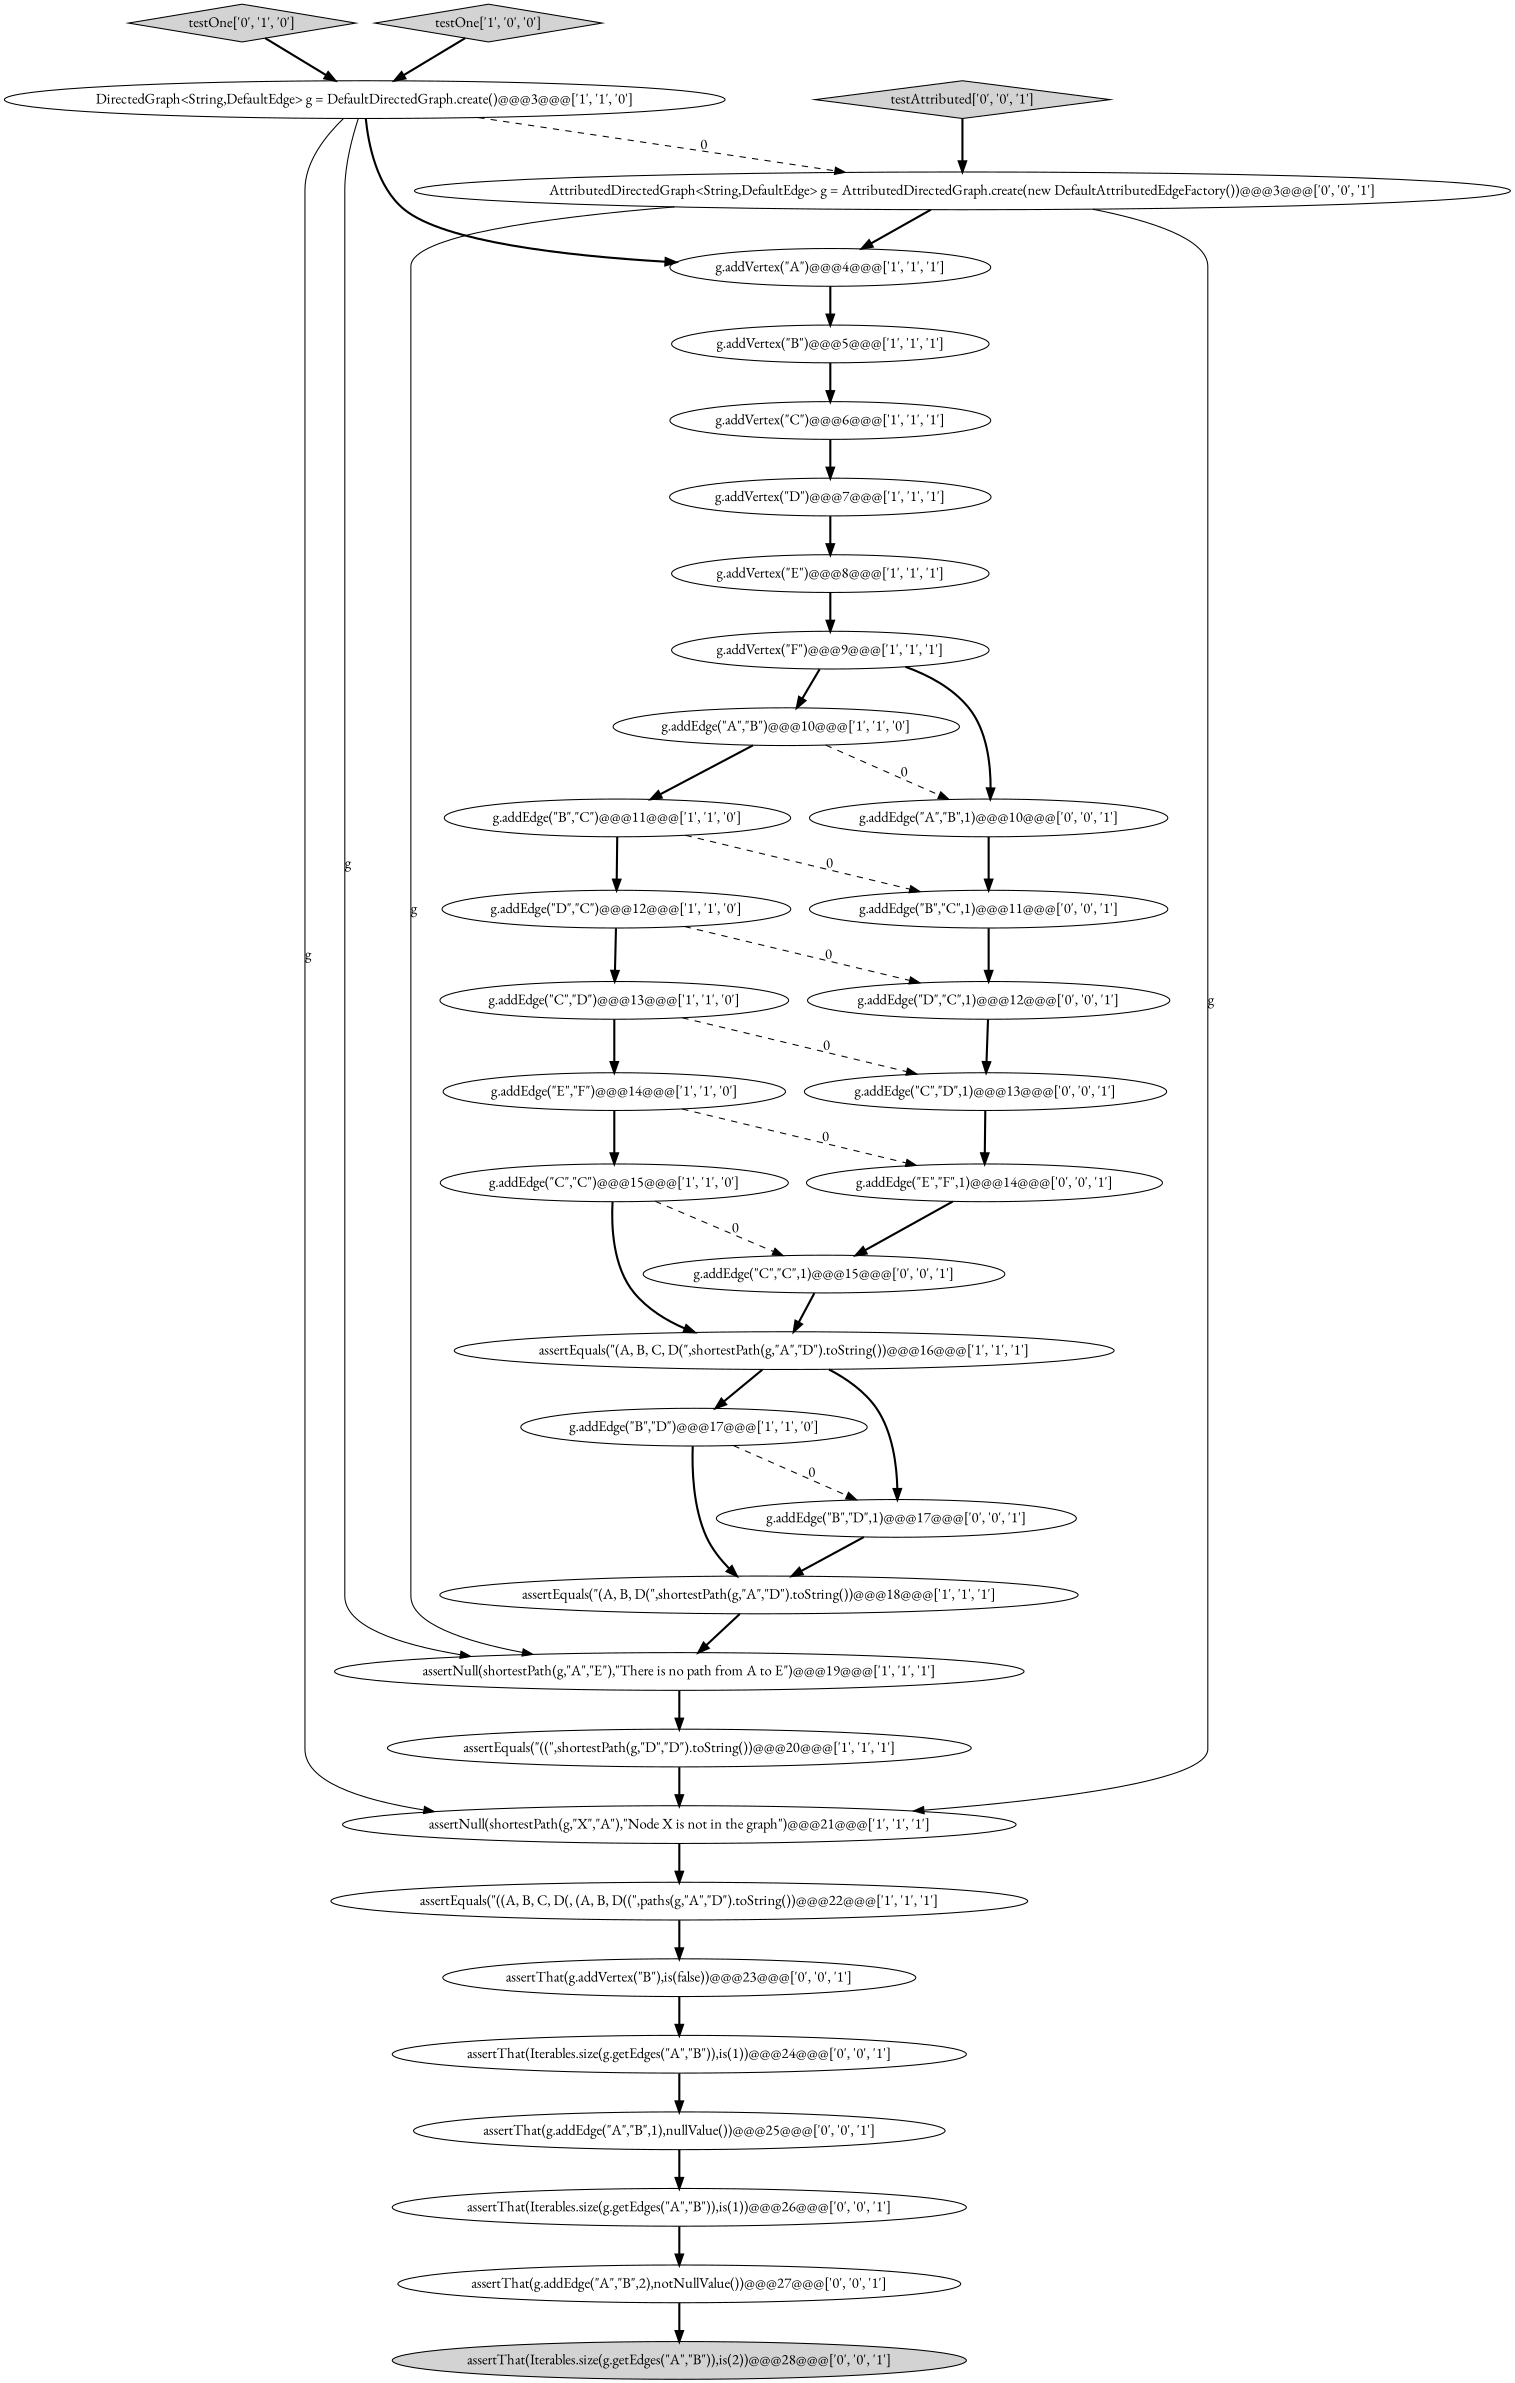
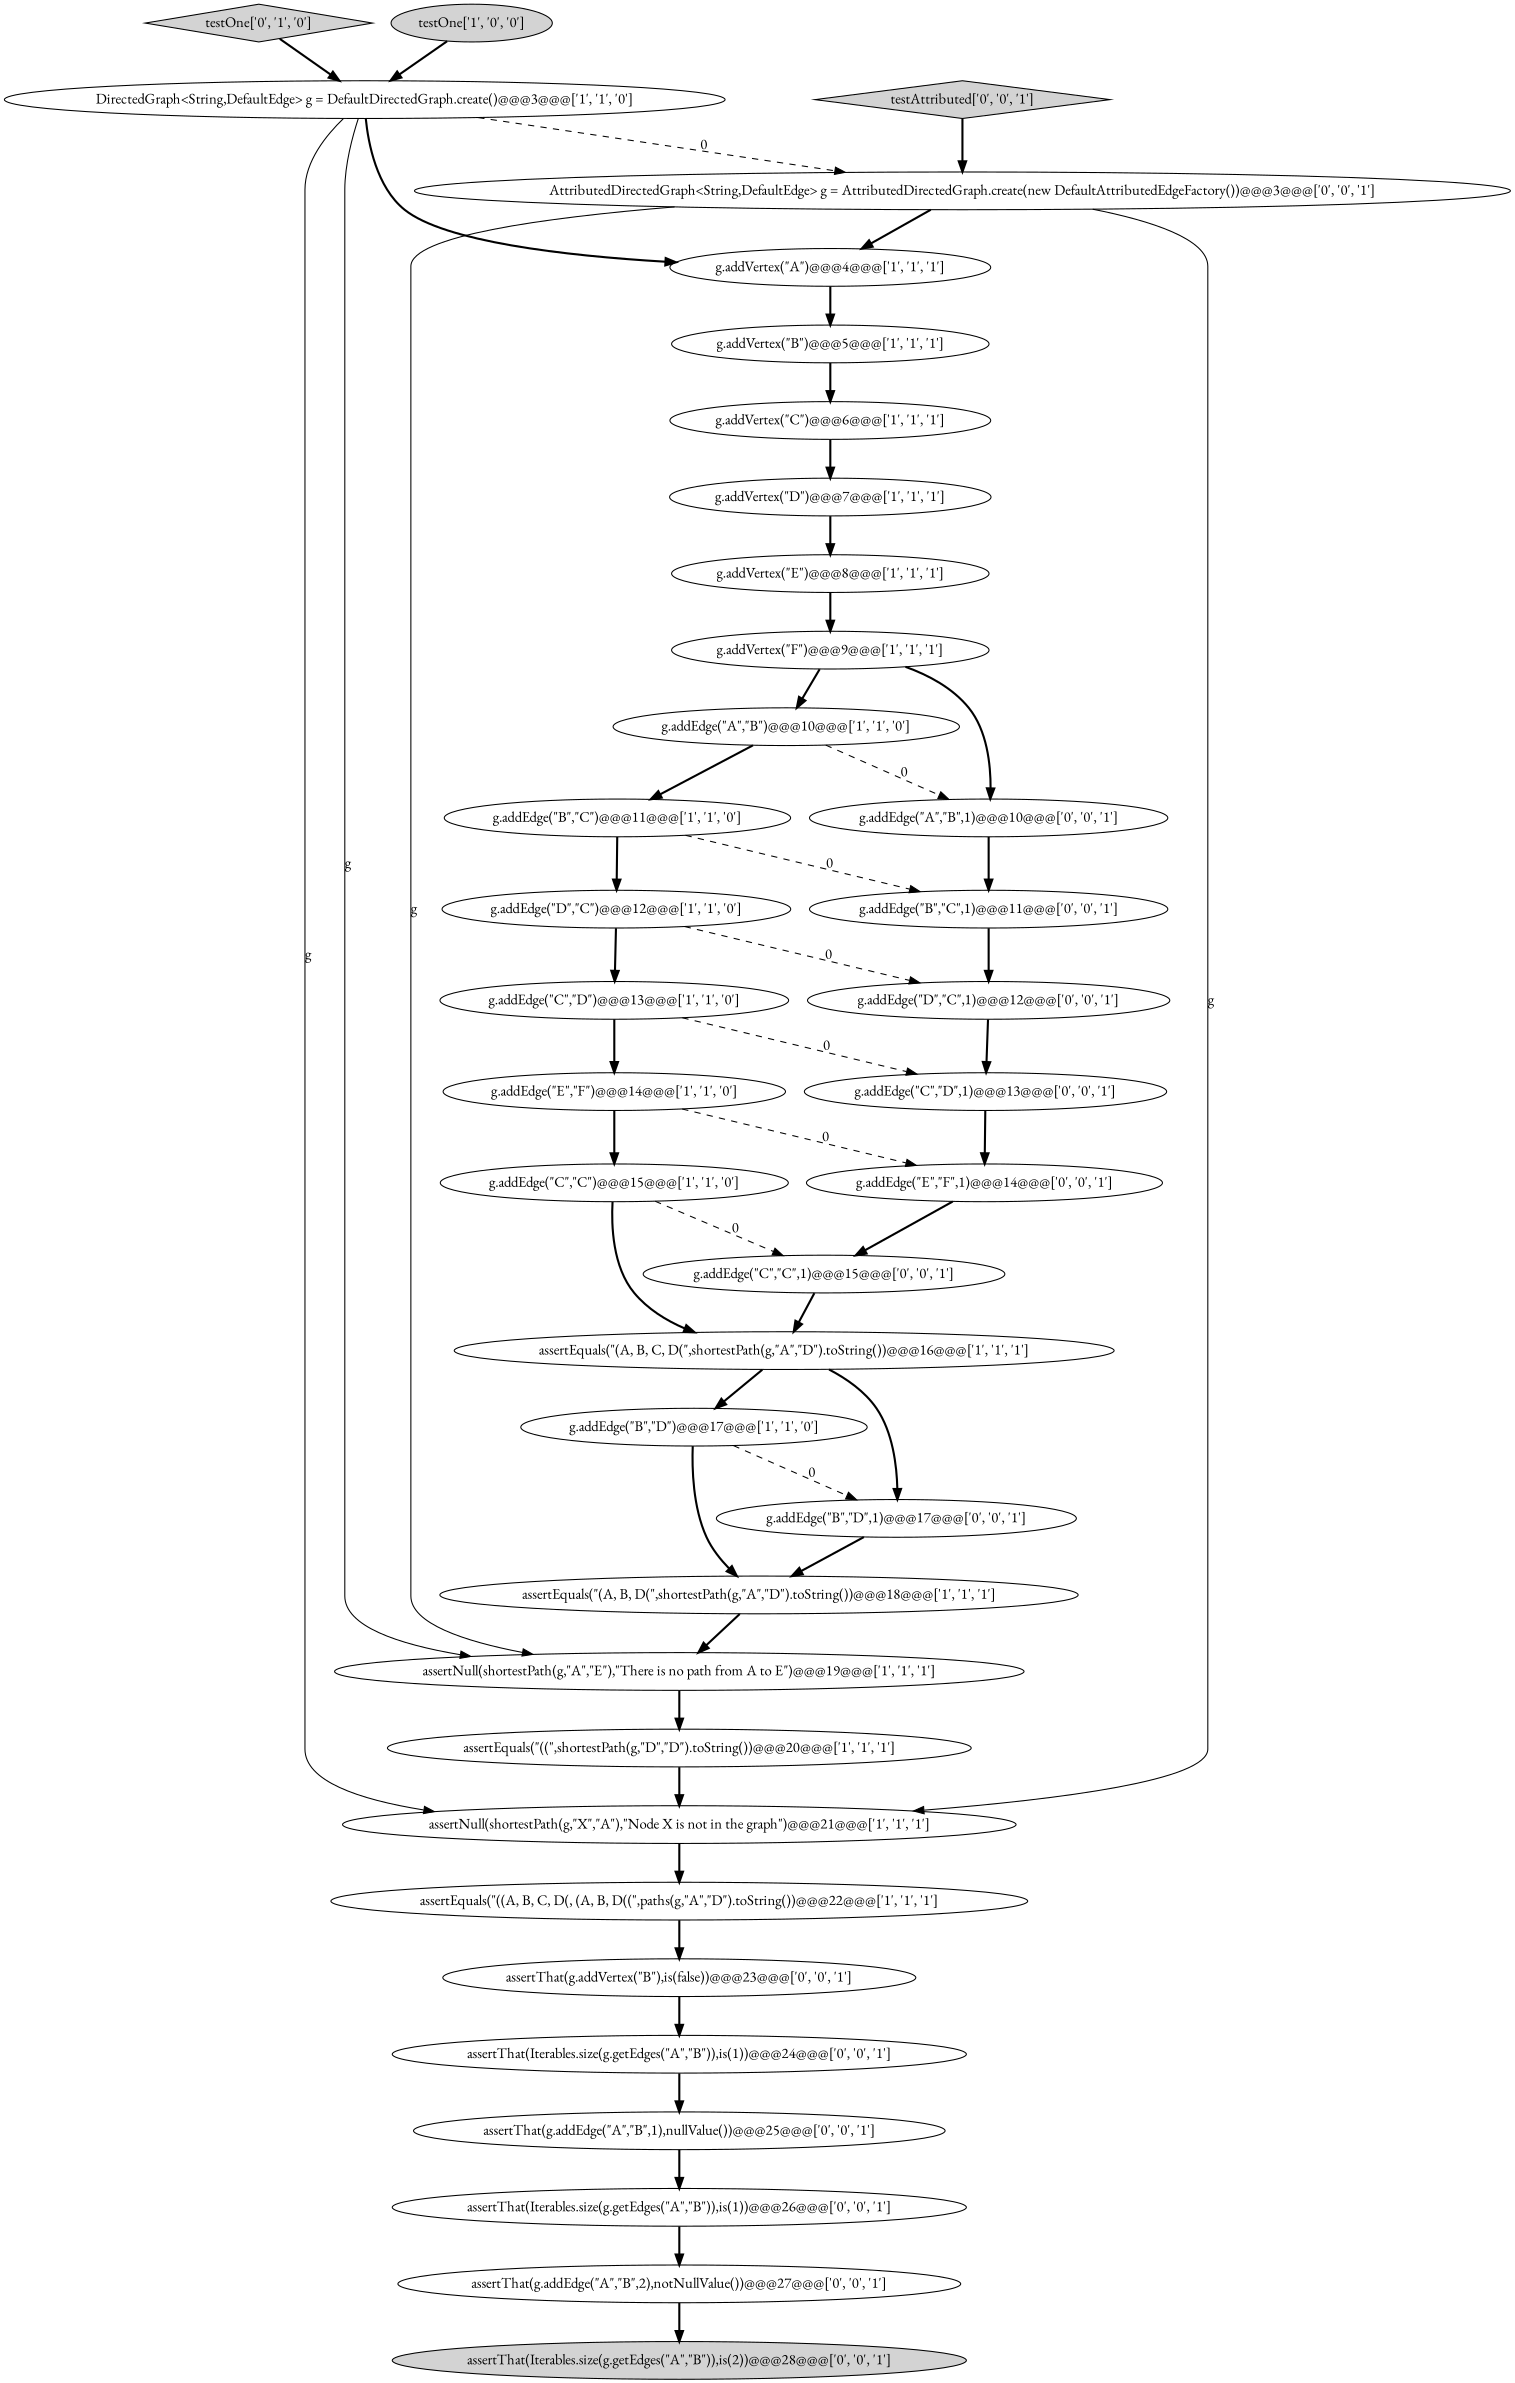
node "testOne['1', '0', '0']": shape diamond -> ellipse
